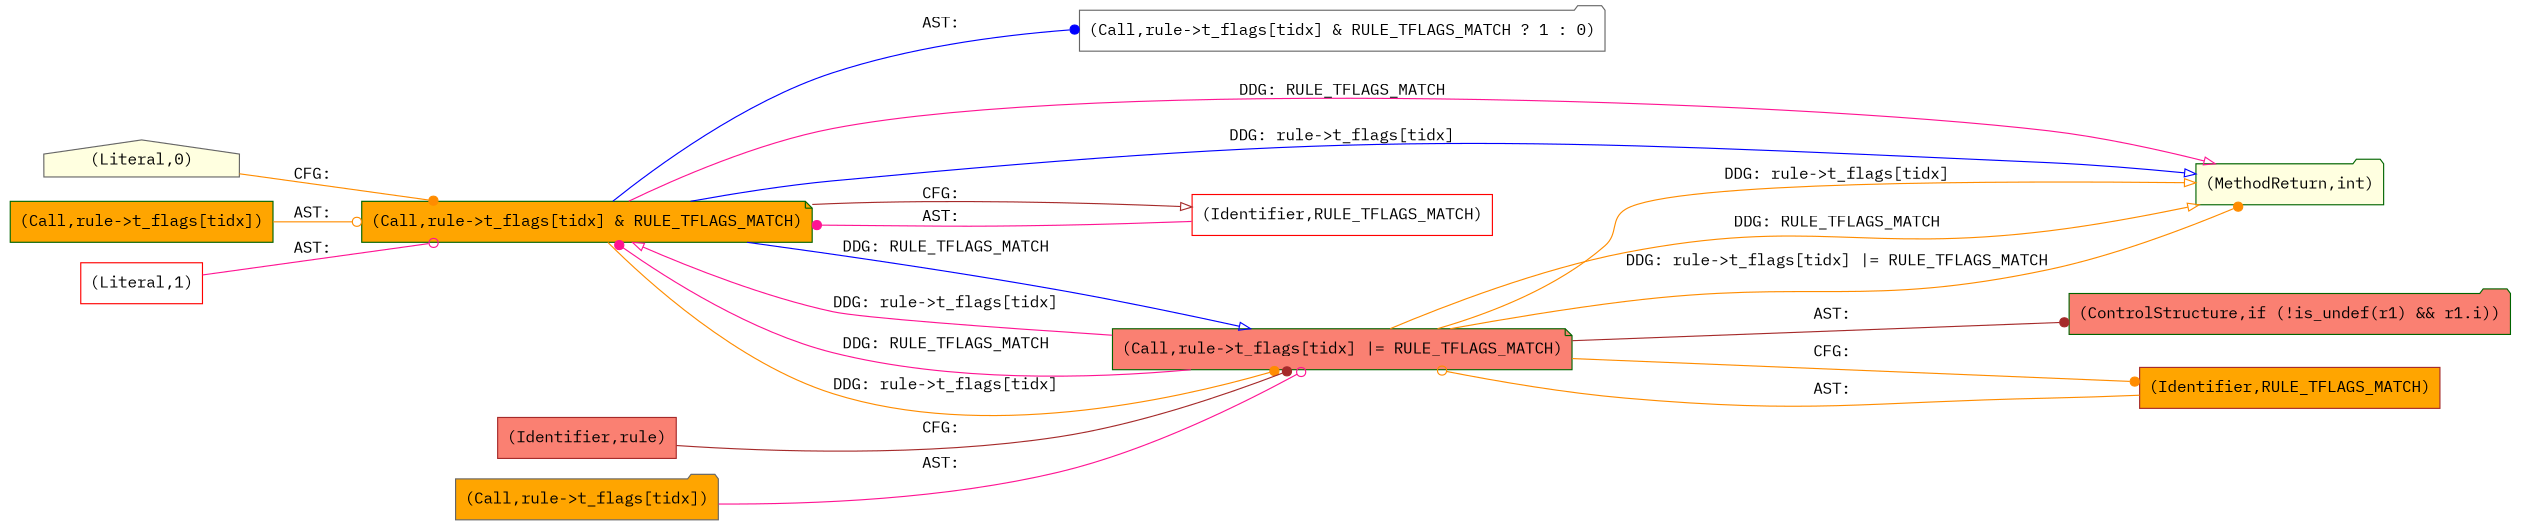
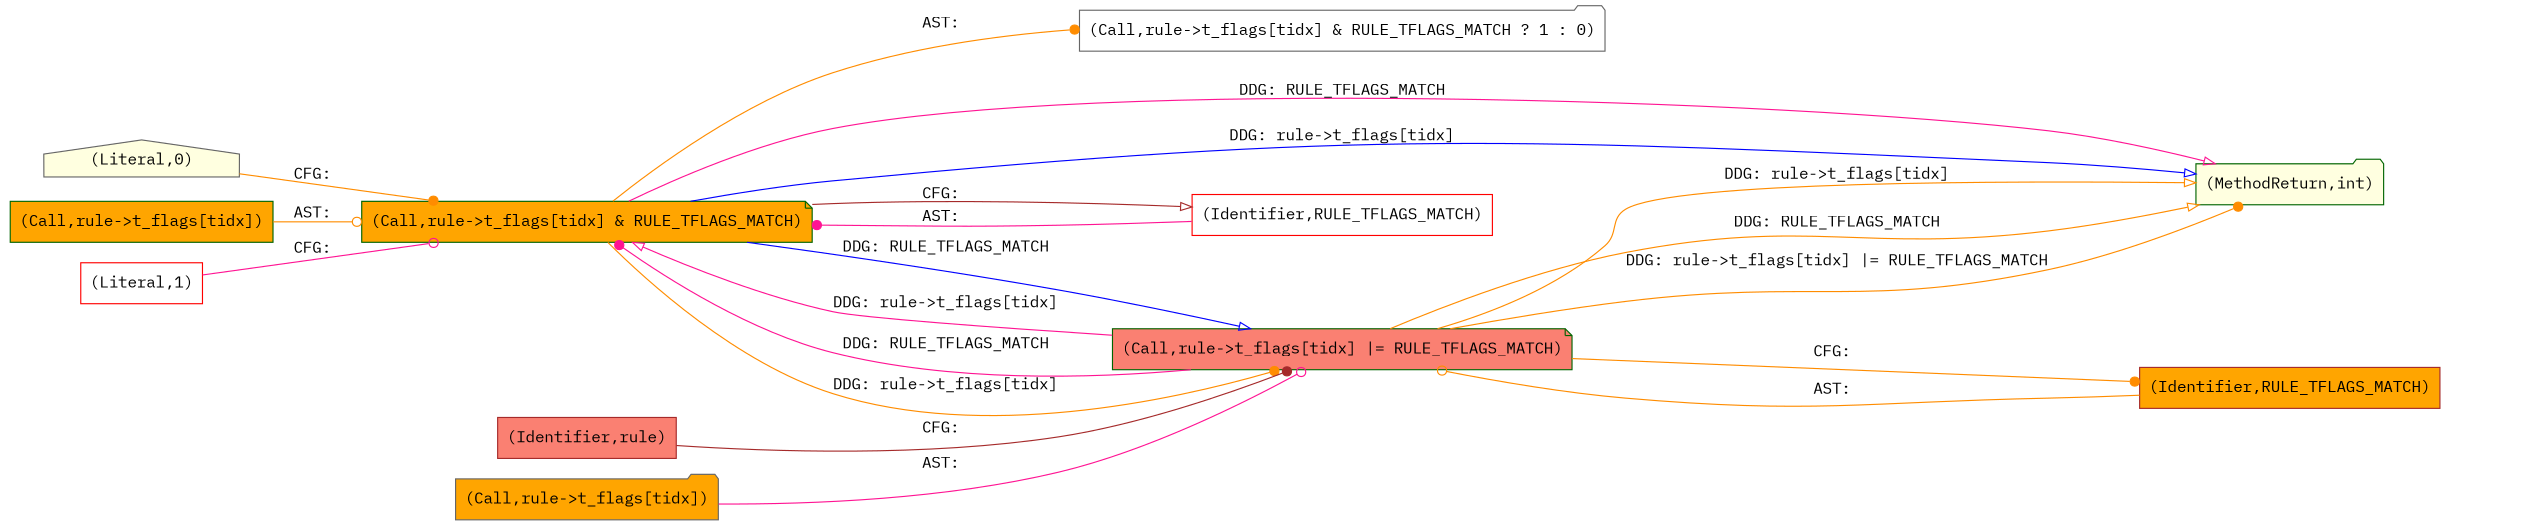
edge "(Call,rule->t_flags[tidx] & RULE_TFLAGS_MATCH)" -> "(Call,rule->t_flags[tidx] & RULE_TFLAGS_MATCH ? 1 : 0)": color blue -> darkorange
edge "(Literal,1)" -> "(Call,rule->t_flags[tidx] & RULE_TFLAGS_MATCH)": label "AST: " -> "CFG: "
node "(ControlStructure,if (!is_undef(r1) && r1.i))": removed
